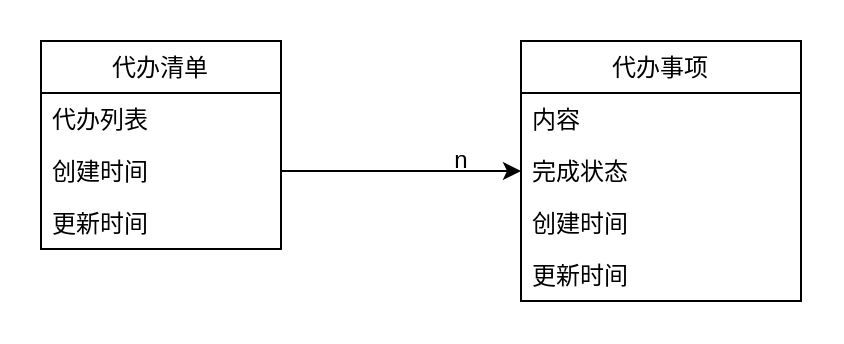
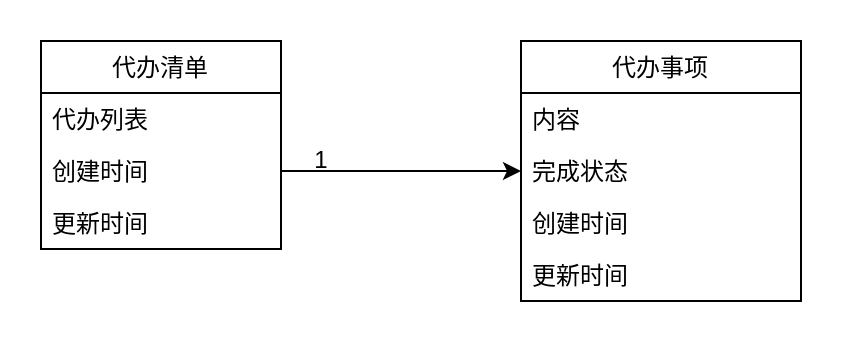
node "1": added
node "n": removed
